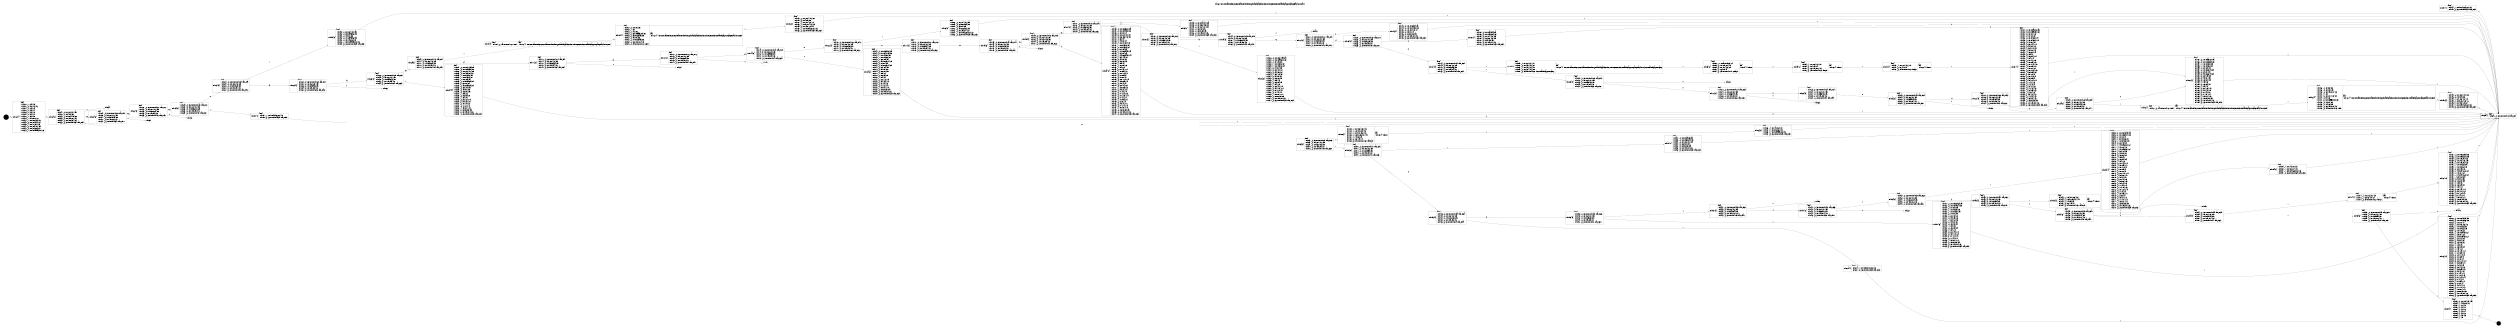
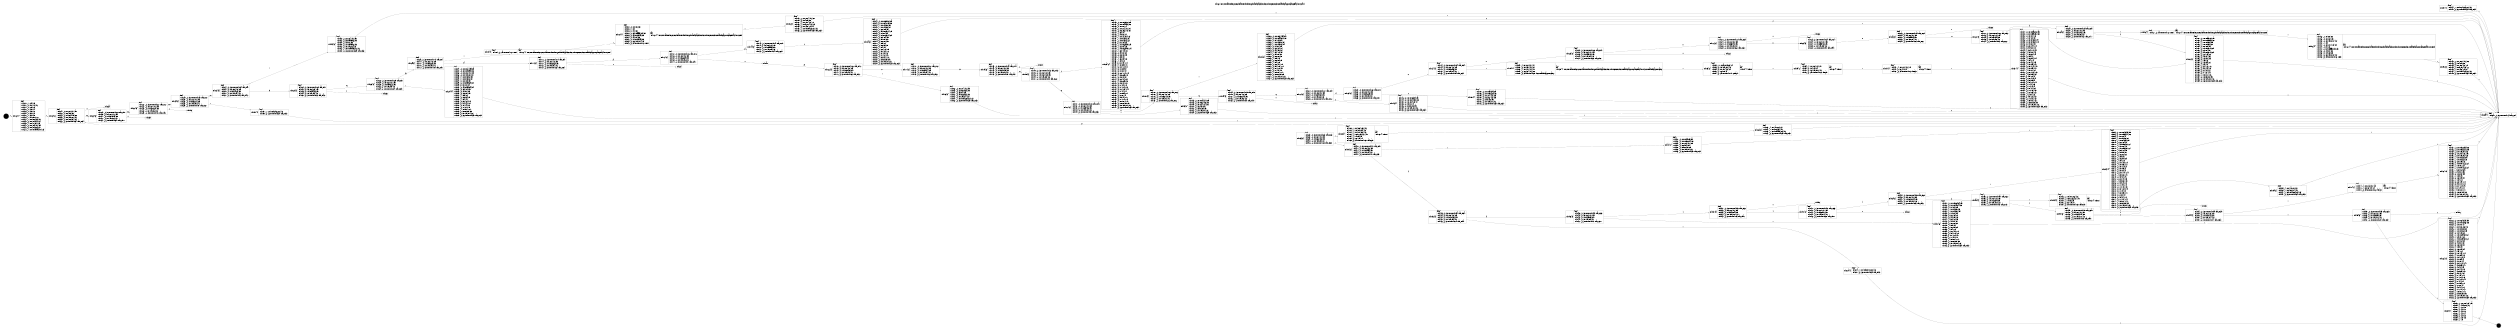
edge "0x40174a [25]" -> "0x401763 [25]": now "0x401ab1" -> "0x401763 [25]"
